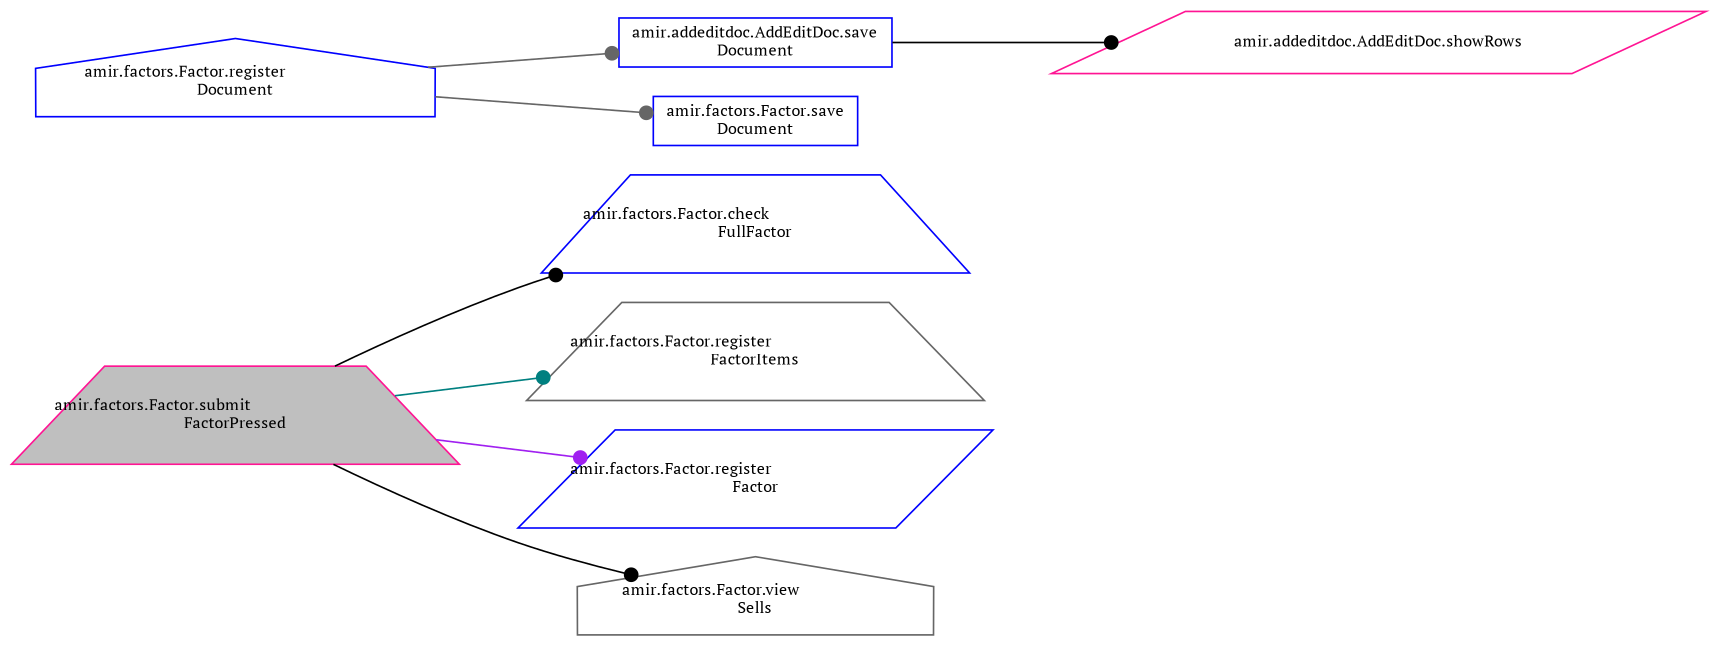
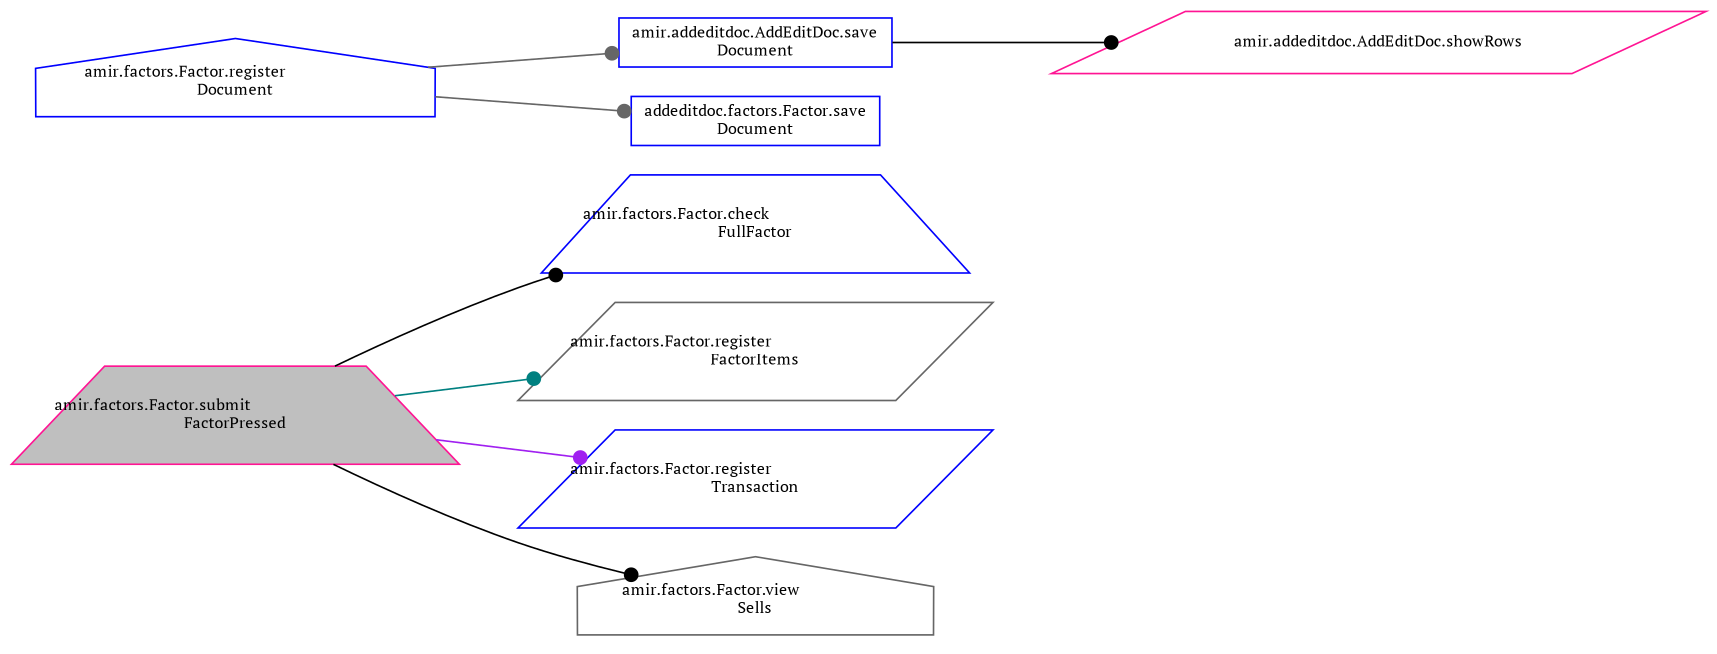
node "amir.factors.Factor.save Document": label "amir.factors.Factor.save Document" -> "addeditdoc.factors.Factor.save Document"
node "amir.factors.Factor.register FactorItems": shape trapezium -> parallelogram
node "amir.factors.Factor.register Factor": label "amir.factors.Factor.register Factor" -> "amir.factors.Factor.register Transaction"
